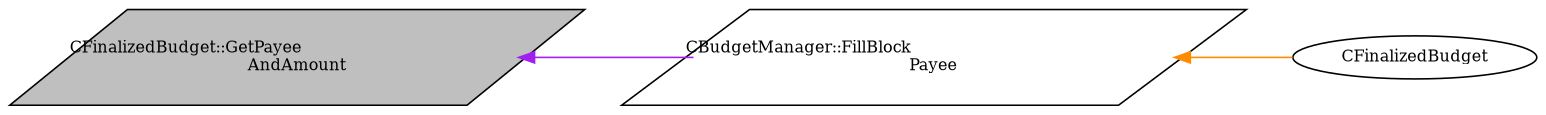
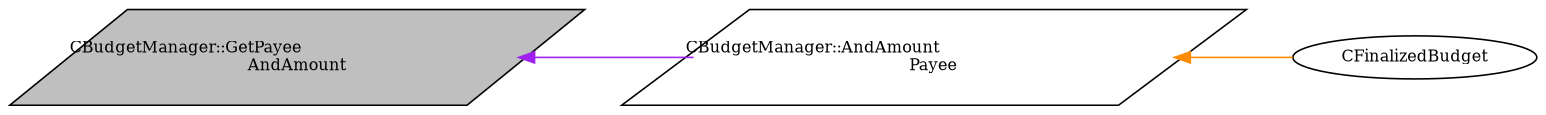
node "CFinalizedBudget::GetPayee AndAmount": label "CFinalizedBudget::GetPayee AndAmount" -> "CBudgetManager::GetPayee AndAmount"
node "CBudgetManager::FillBlock Payee": label "CBudgetManager::FillBlock Payee" -> "CBudgetManager::AndAmount Payee"
